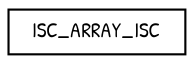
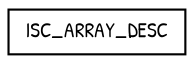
node "ISC_ARRAY_ISC": label "ISC_ARRAY_ISC" -> "ISC_ARRAY_DESC"
